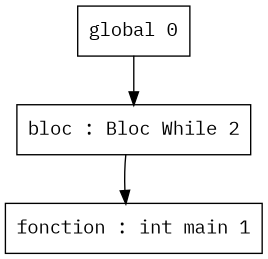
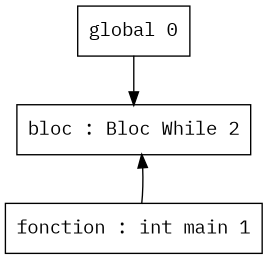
edge "bloc : Bloc While 2" -> "fonction : int main 1": reversed
